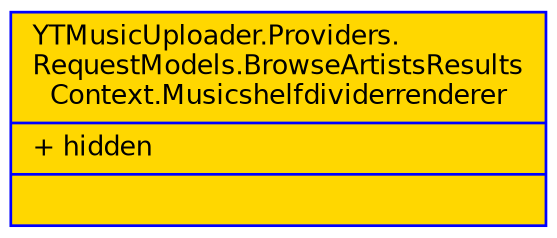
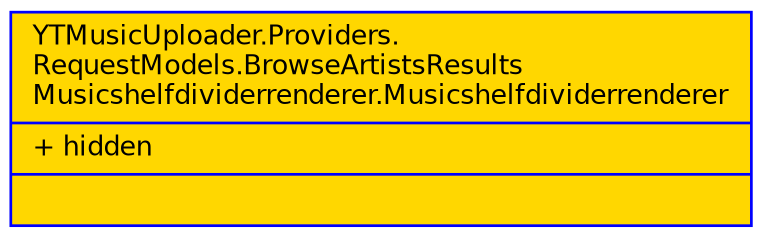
node "YTMusicUploader.Providers.": text "Context.Musicshelfdividerrenderer" -> "Musicshelfdividerrenderer.Musicshelfdividerrenderer"
